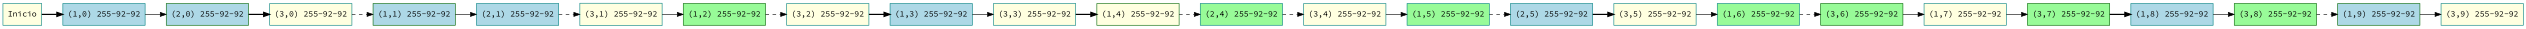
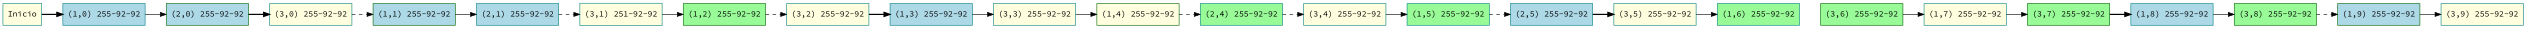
node "(3,1) 255-92-92": label "(3,1) 255-92-92" -> "(3,1) 251-92-92"
edge "(3,3) 255-92-92" -> "(1,4) 255-92-92": style bold -> solid
edge "(1,6) 255-92-92" -> "(3,6) 255-92-92": removed
